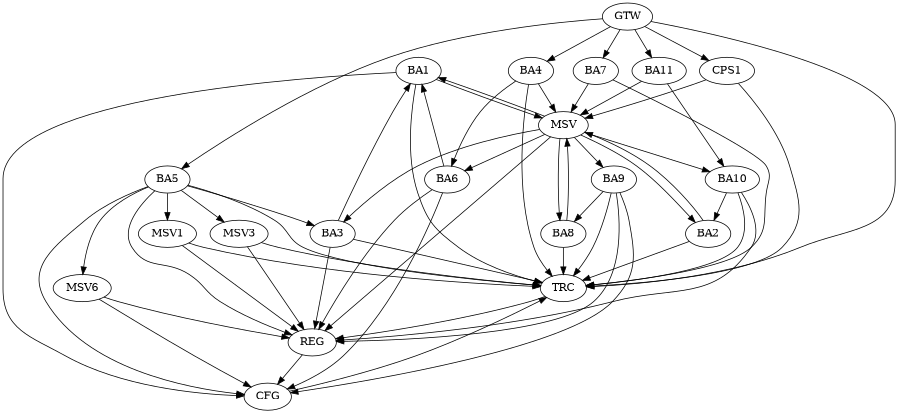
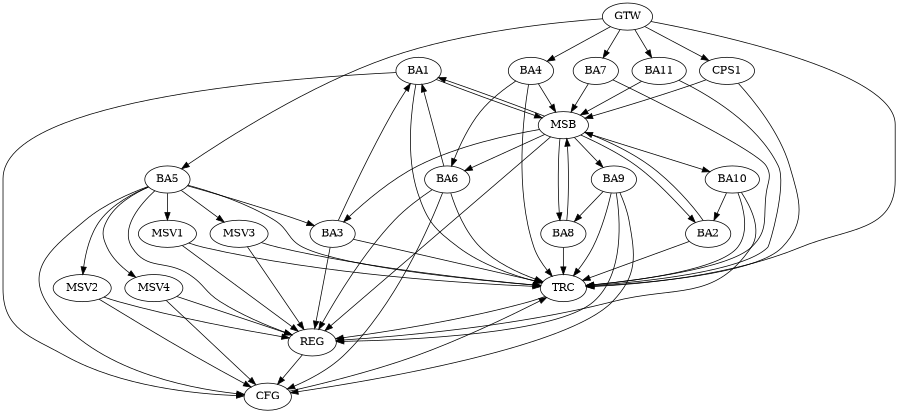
node "MSV": label "MSV" -> "MSB"
edge "BA11" -> "BA10": now "BA11" -> "TRC"
edge "BA6" -> "TRC": added
node "MSV6": label "MSV6" -> "MSV2"
node "MSV4": added
